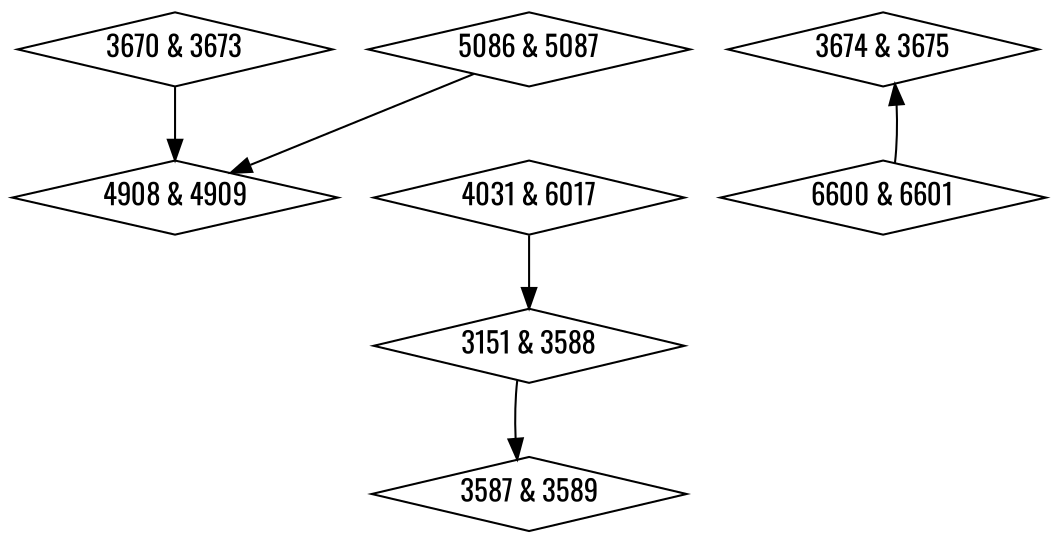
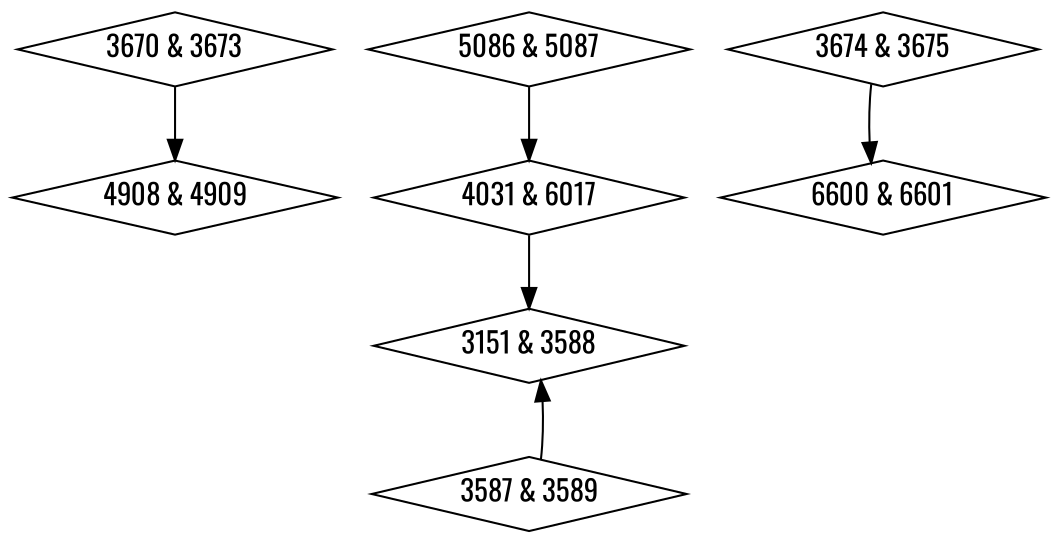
edge "5086 & 5087" -> "4908 & 4909": now "5086 & 5087" -> "4031 & 6017"
edge "6600 & 6601" -> "3674 & 3675": reversed
edge "3151 & 3588" -> "3587 & 3589": reversed
